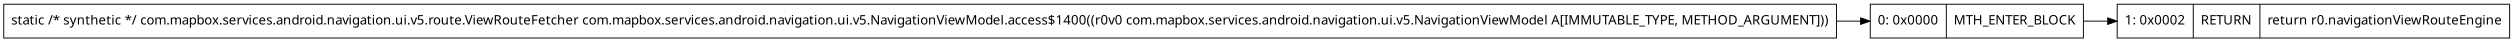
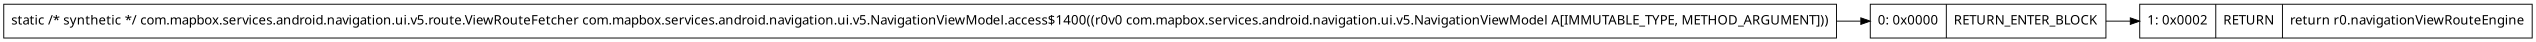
node "0: 0x0000": text "MTH_ENTER_BLOCK" -> "RETURN_ENTER_BLOCK"
